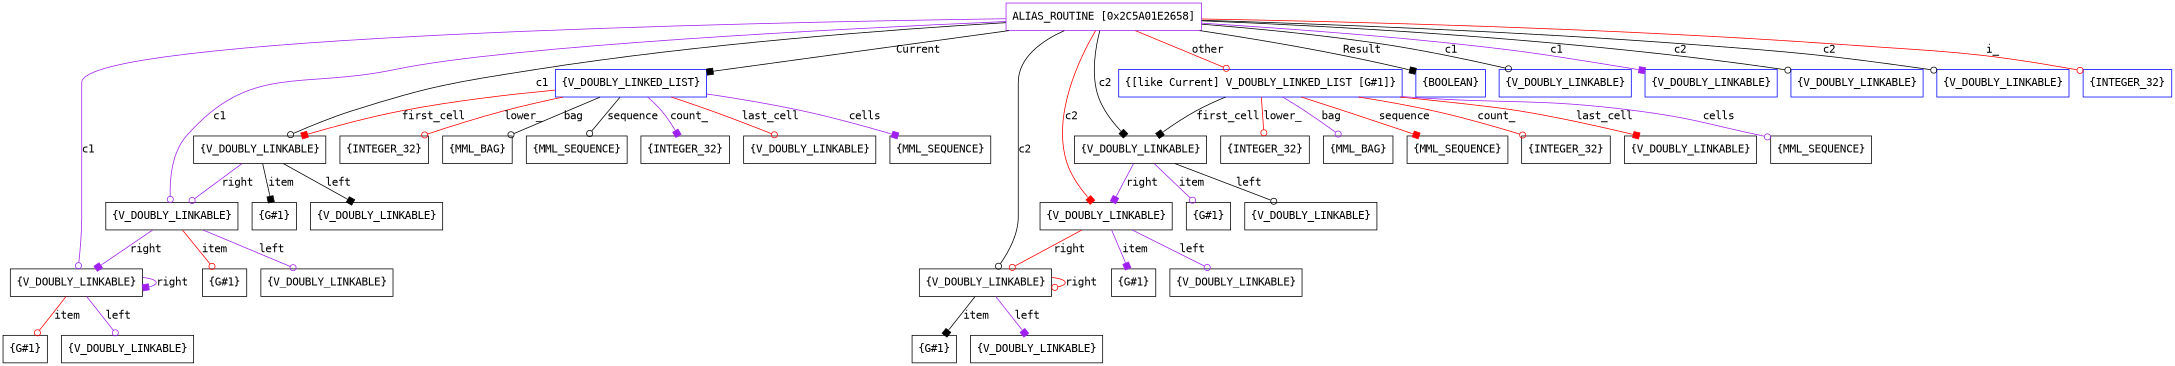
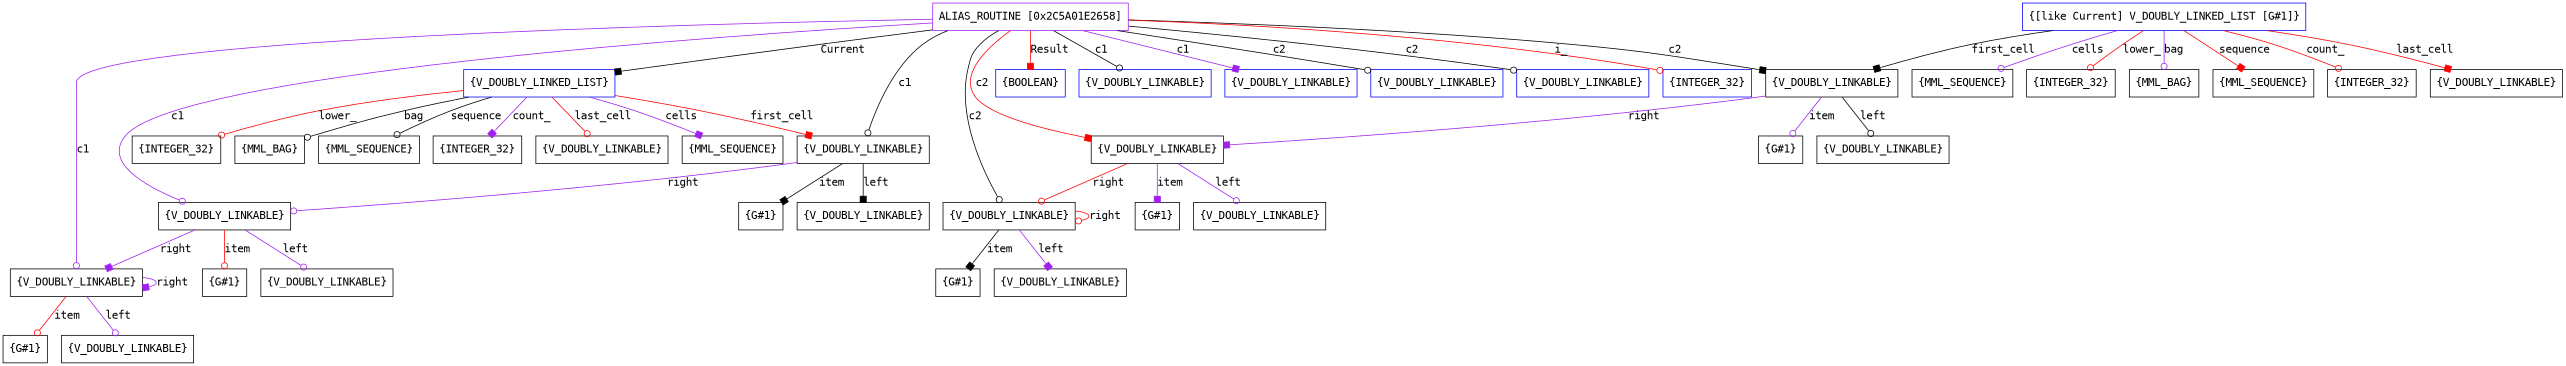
edge "ALIAS_ROUTINE [0x2C5A01E2658]" -> "{BOOLEAN}": color black -> red
edge "ALIAS_ROUTINE [0x2C5A01E2658]" -> "{[like Current] V_DOUBLY_LINKED_LIST [G#1]}": removed, label "other"
